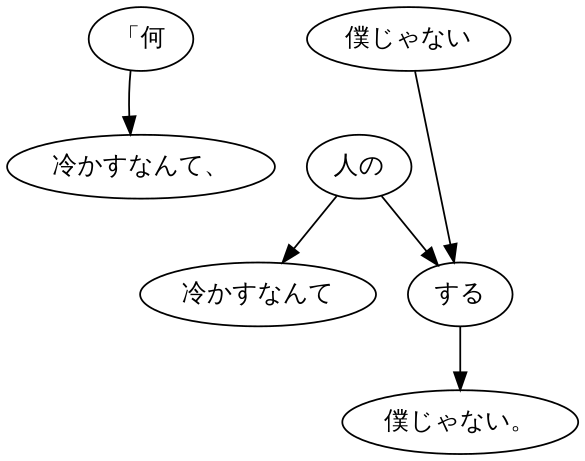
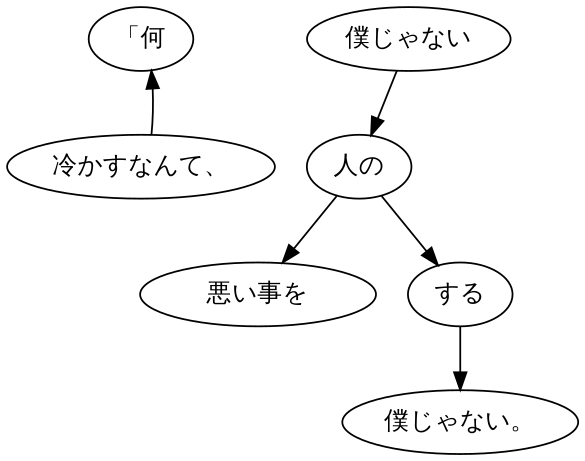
edge "「何" -> "冷かすなんて、": reversed
edge "僕じゃない" -> "する": now "僕じゃない" -> "人の"
node "冷かすなんて": label "冷かすなんて" -> "悪い事を"
